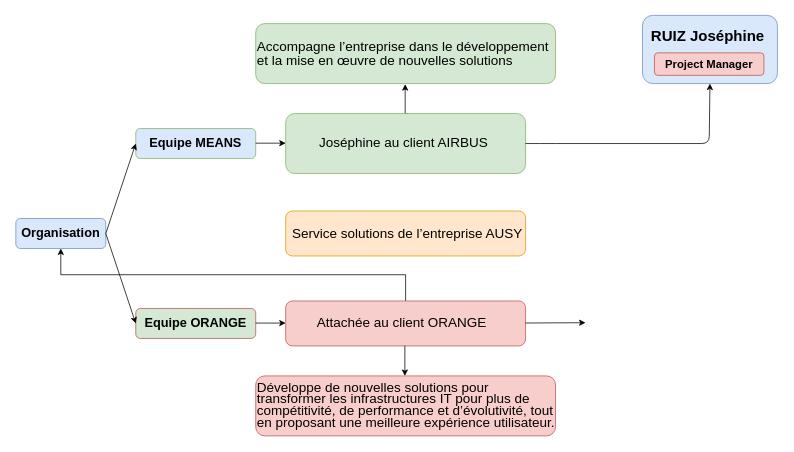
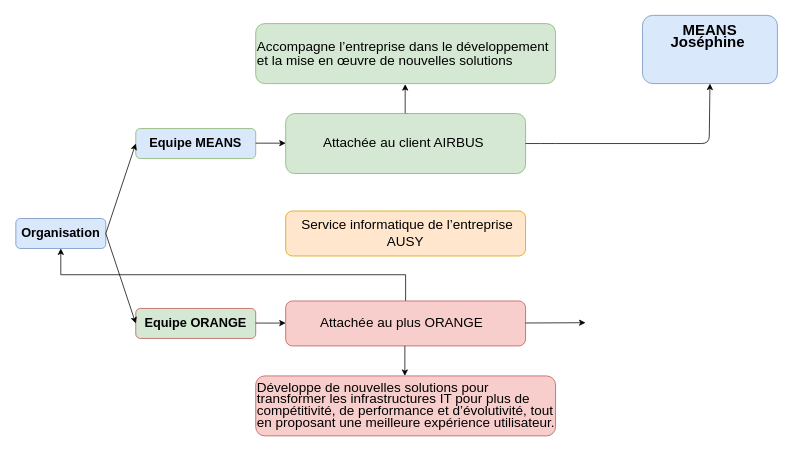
node "RUIZ Joséphine": label "RUIZ Joséphine" -> "MEANS Joséphine"
node "Project Manager": removed
node "Joséphine au client AIRBUS": label "Joséphine au client AIRBUS" -> "Attachée au client AIRBUS"
node "Service solutions de l’entreprise AUSY": label "Service solutions de l’entreprise AUSY" -> "Service informatique de l’entreprise AUSY"
node "Attachée au client ORANGE": label "Attachée au client ORANGE" -> "Attachée au plus ORANGE"
